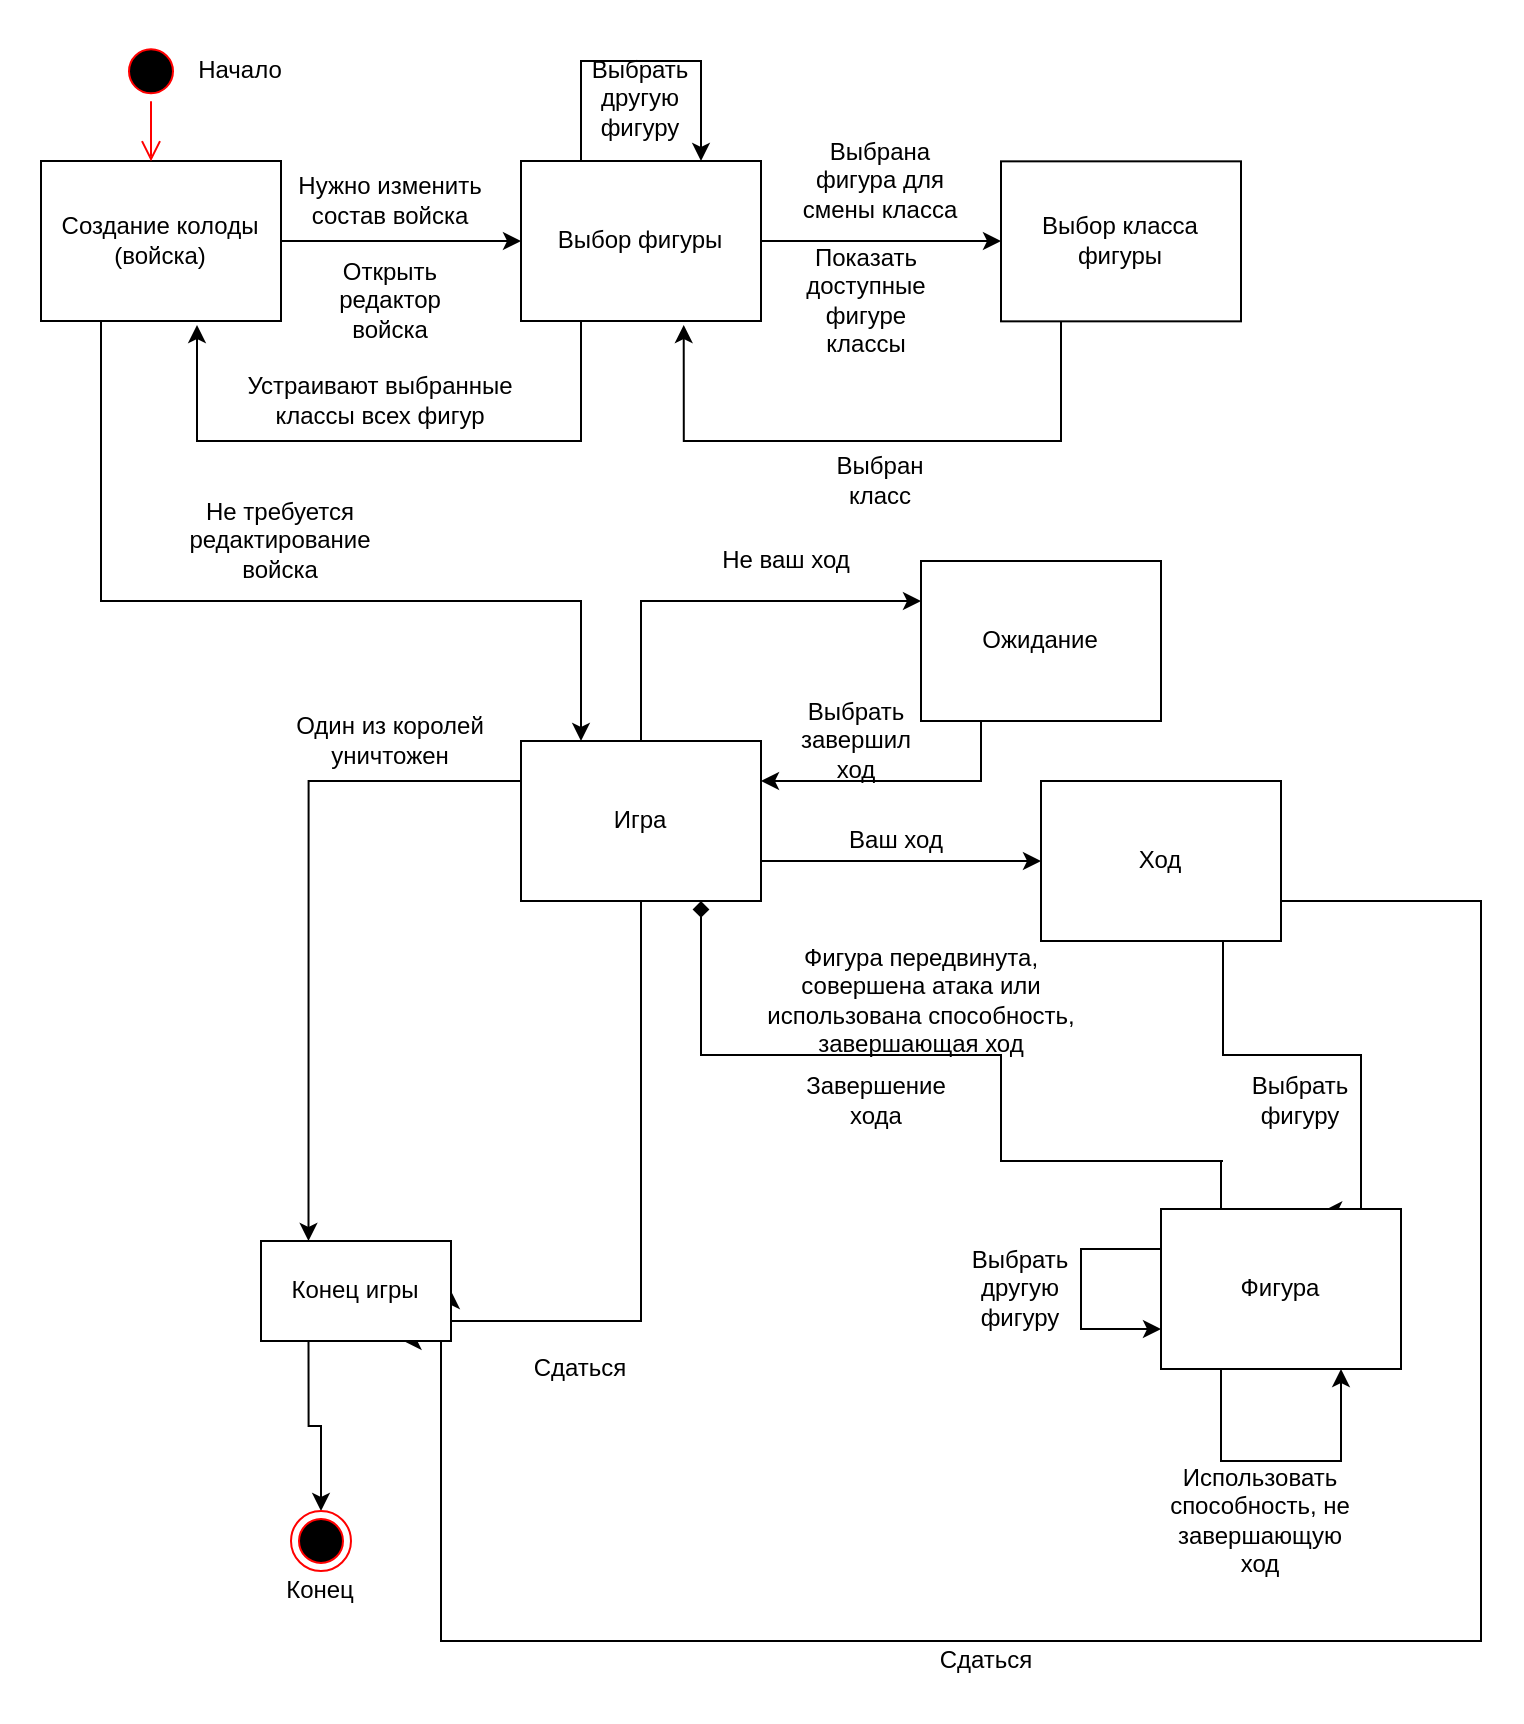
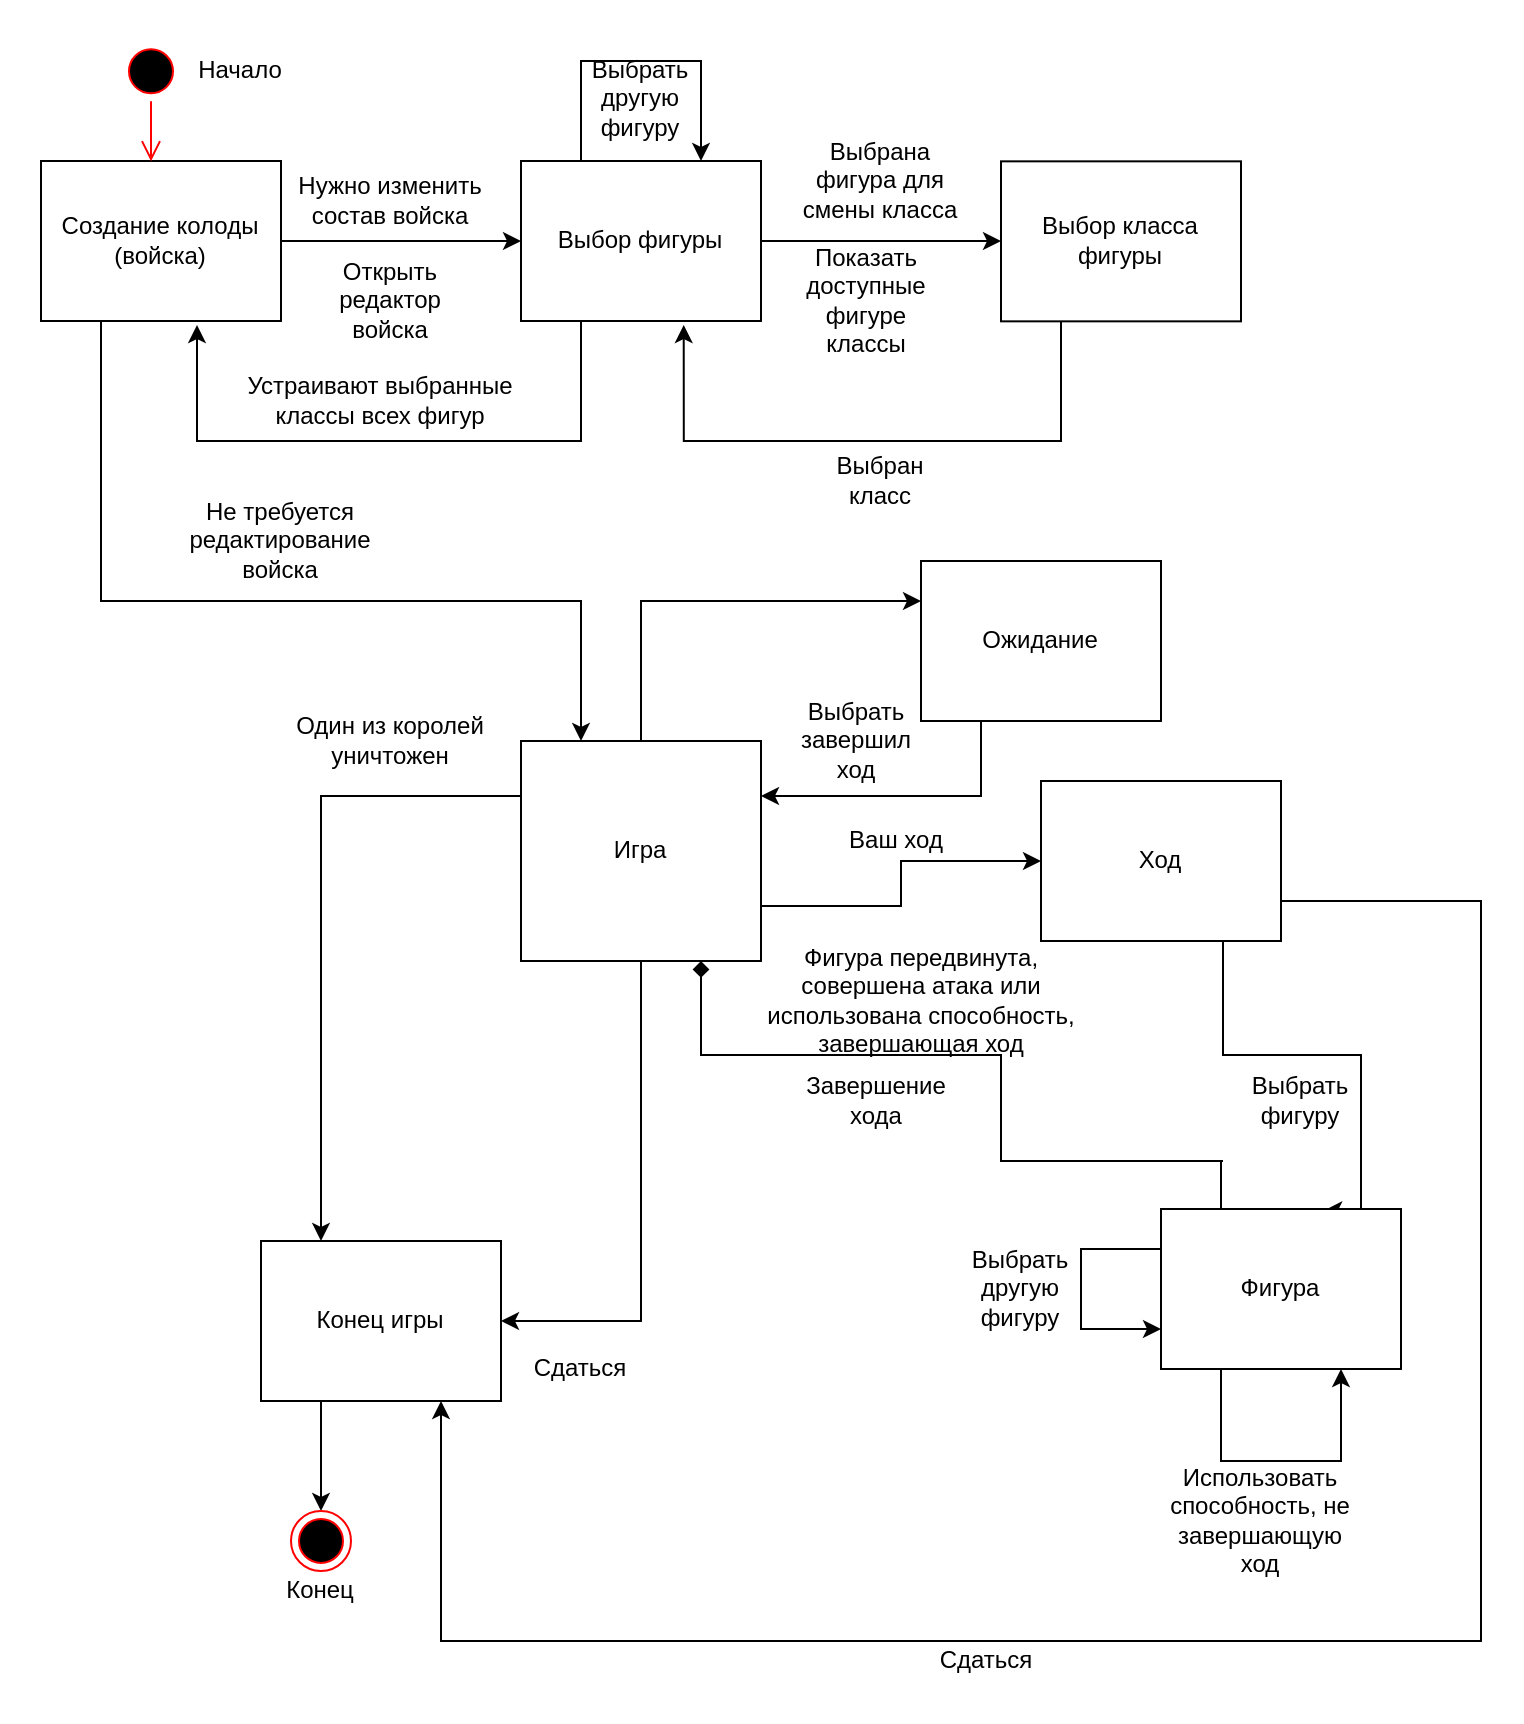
node "Не ваш ход": removed
node "Игра": size 240x160 -> 240x220
node "Конец игры": size 190x100 -> 240x160
